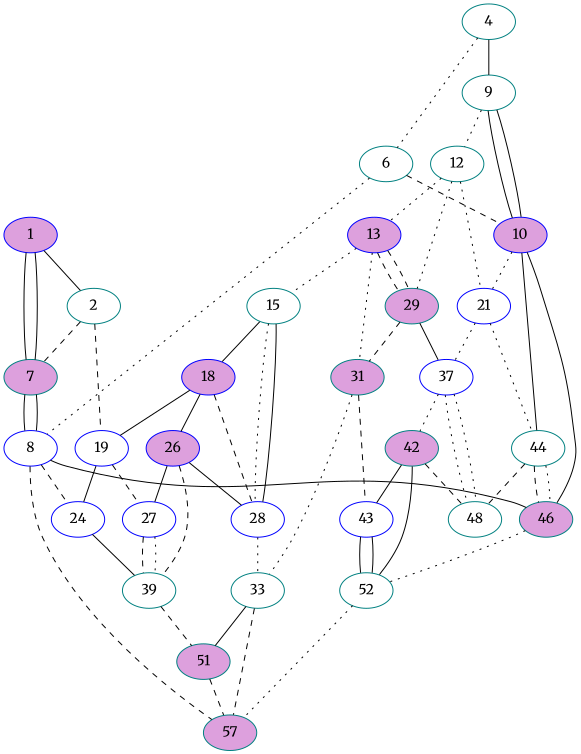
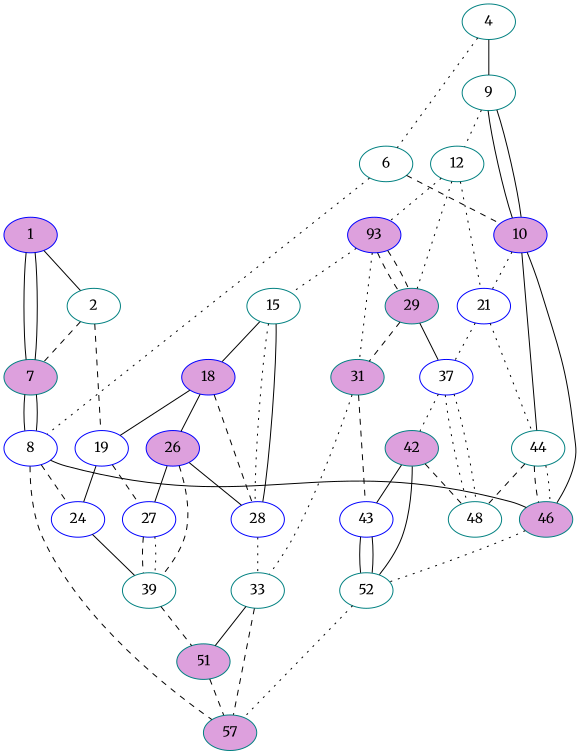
node "13": label "13" -> "93"
